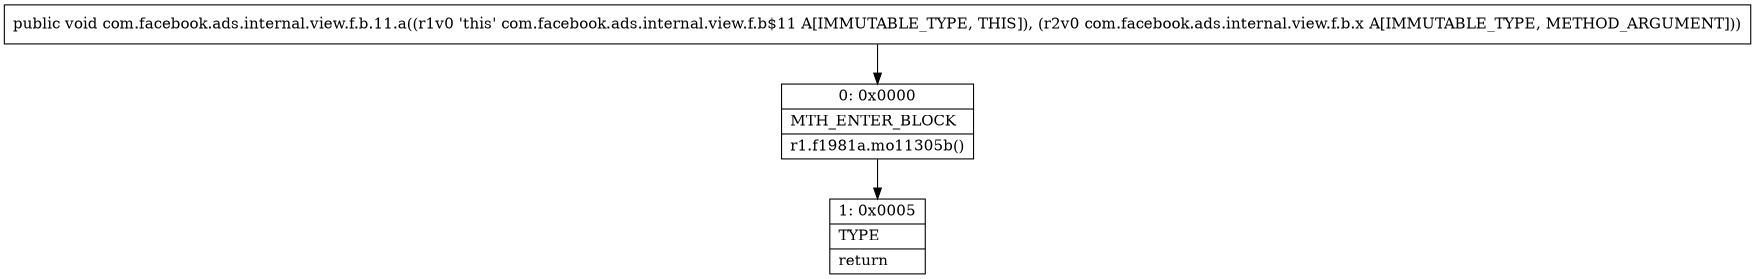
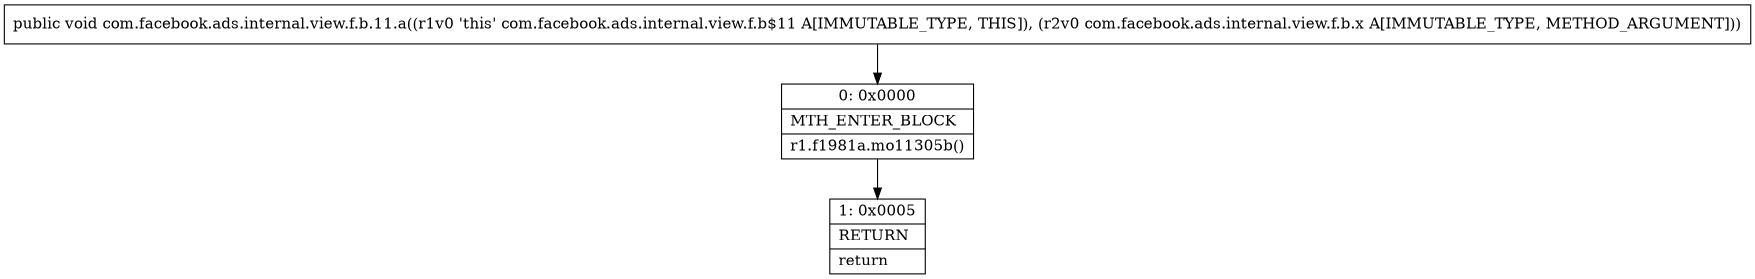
node "1: 0x0005": text "TYPE" -> "RETURN"
